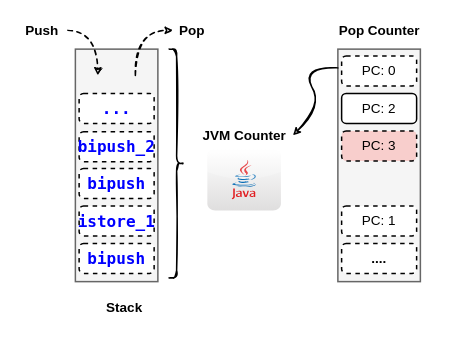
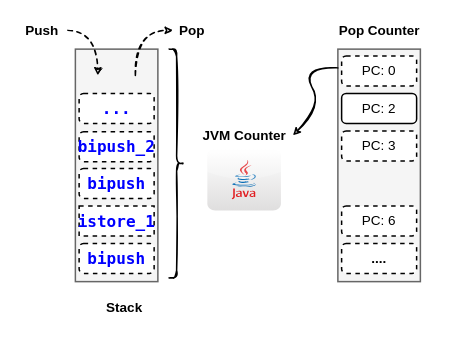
node "PC: 3": fillcolor #f8cecc -> #ffffff
node "istore_1": shape rounded rectangle -> rectangle
node "PC: 1": label "PC: 1" -> "PC: 6"
